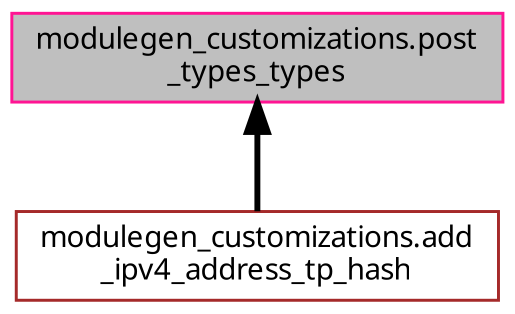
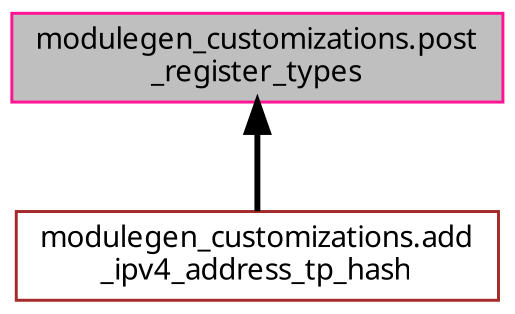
node "modulegen_customizations.post _types_types": label "modulegen_customizations.post _types_types" -> "modulegen_customizations.post _register_types"
